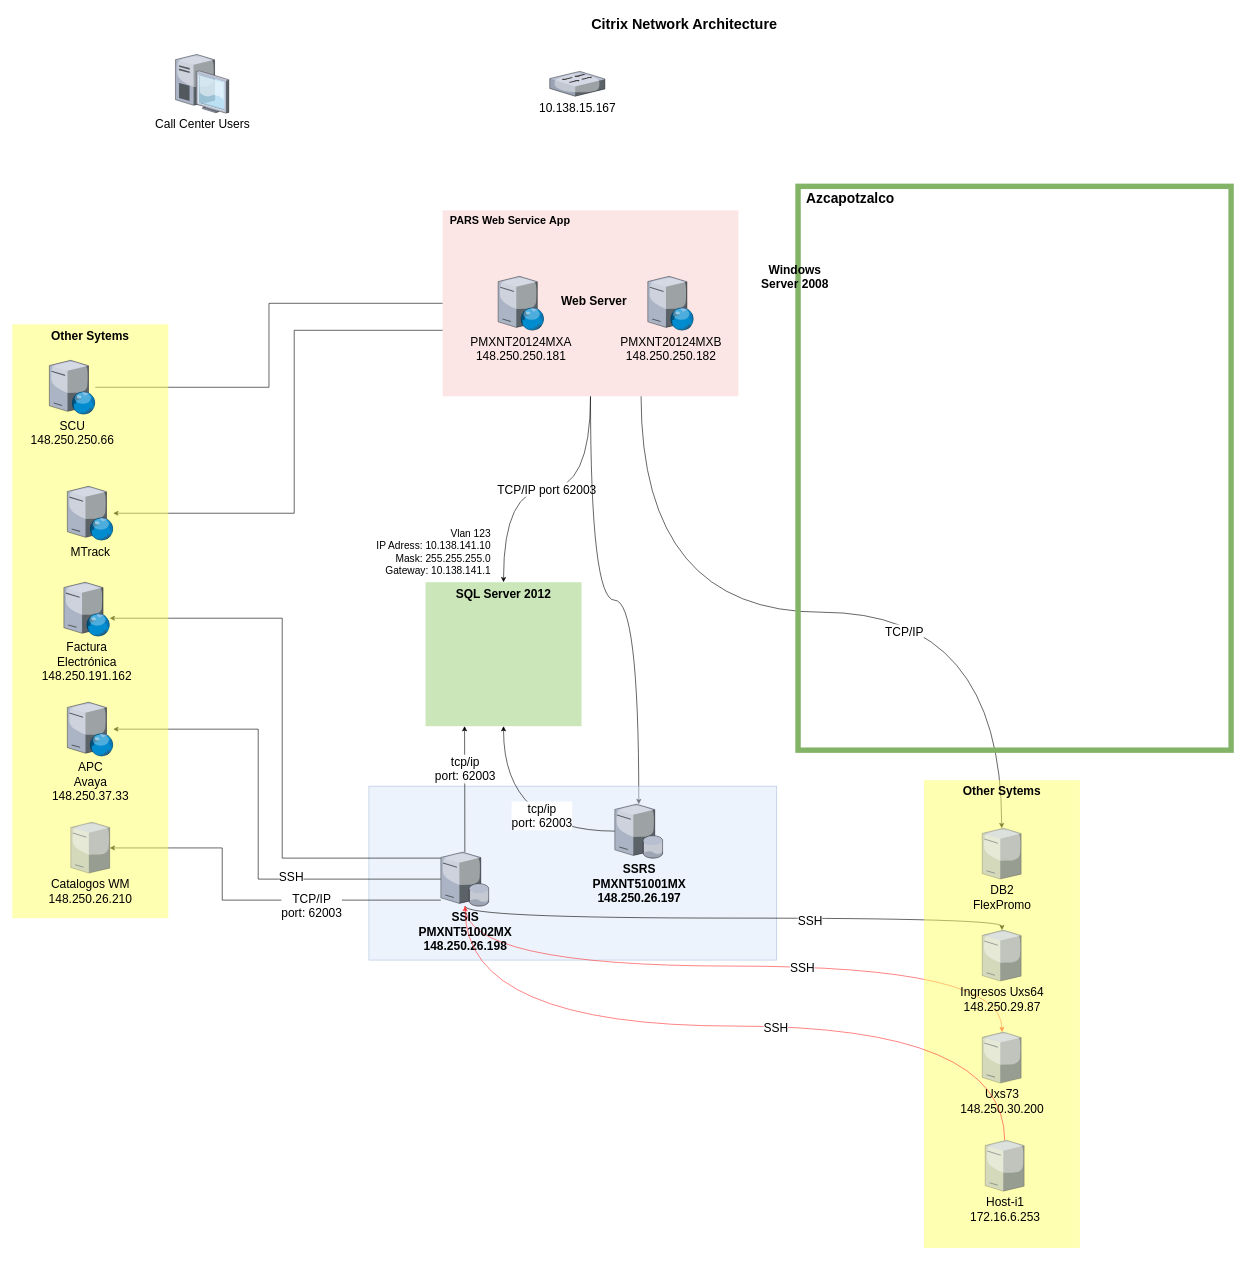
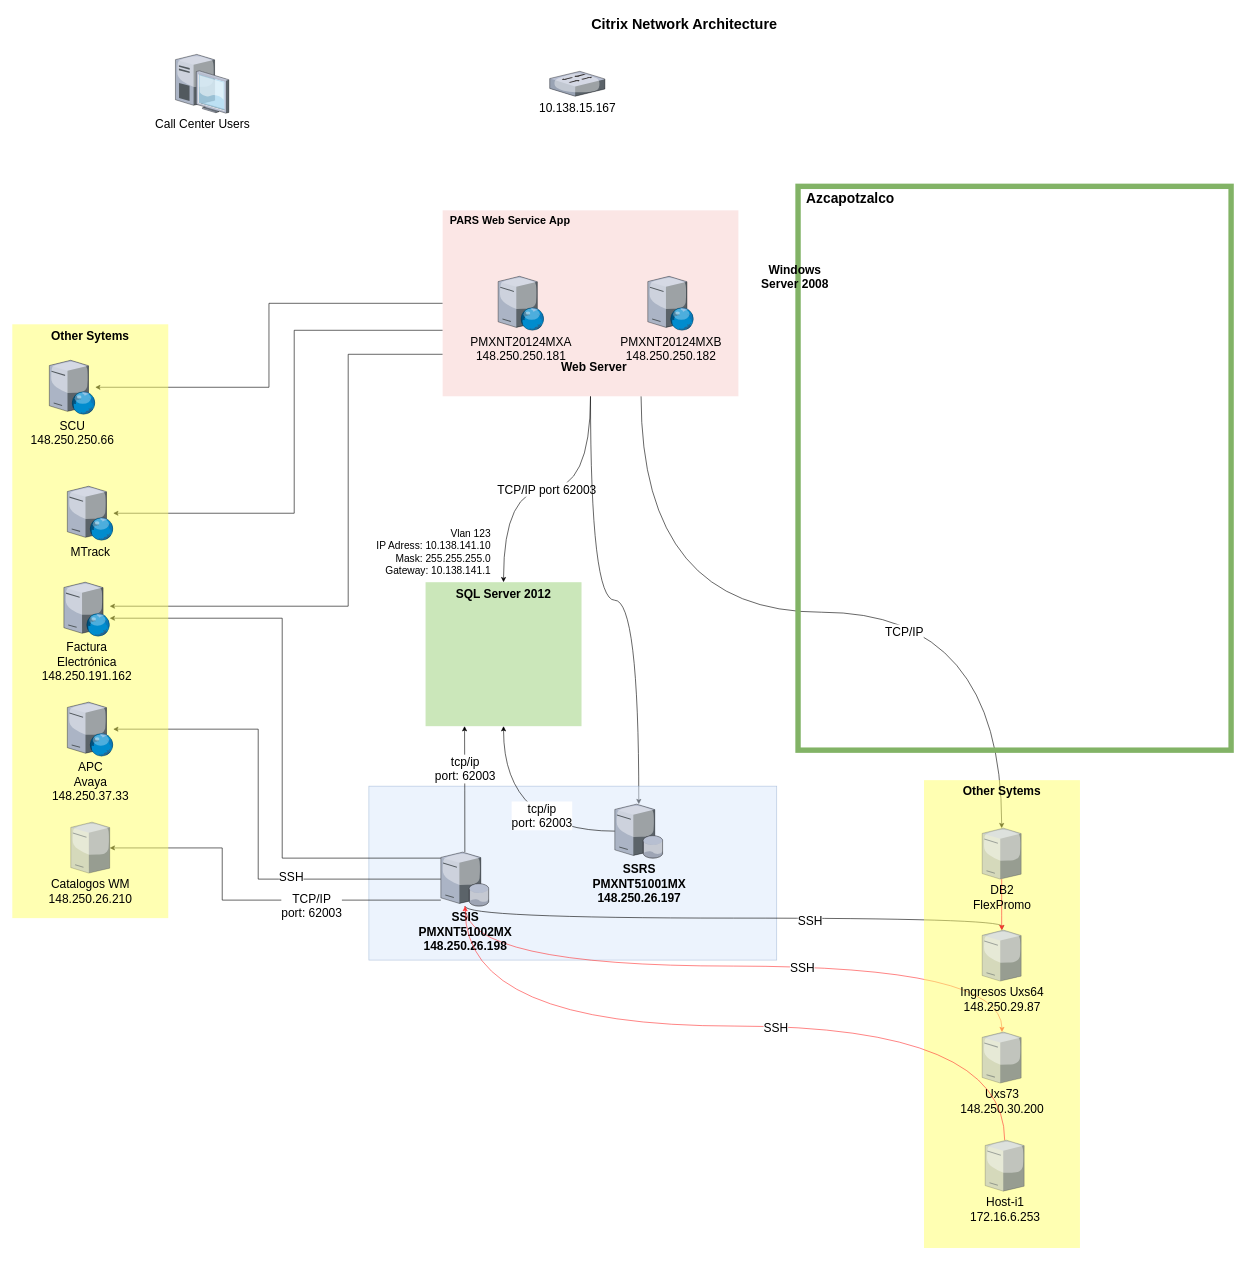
node "Web Server": moved (594, 300) -> (594, 366)
edge "PARS Web Service App" -- "SCU148.250.250.66": arrowhead none -> classic
edge "PARS Web Service App" -> "FacturaElectrónica148.250.191.162": added
edge "DB2 FlexPromo" -> "Ingresos Uxs64 148.250.29.87": added
